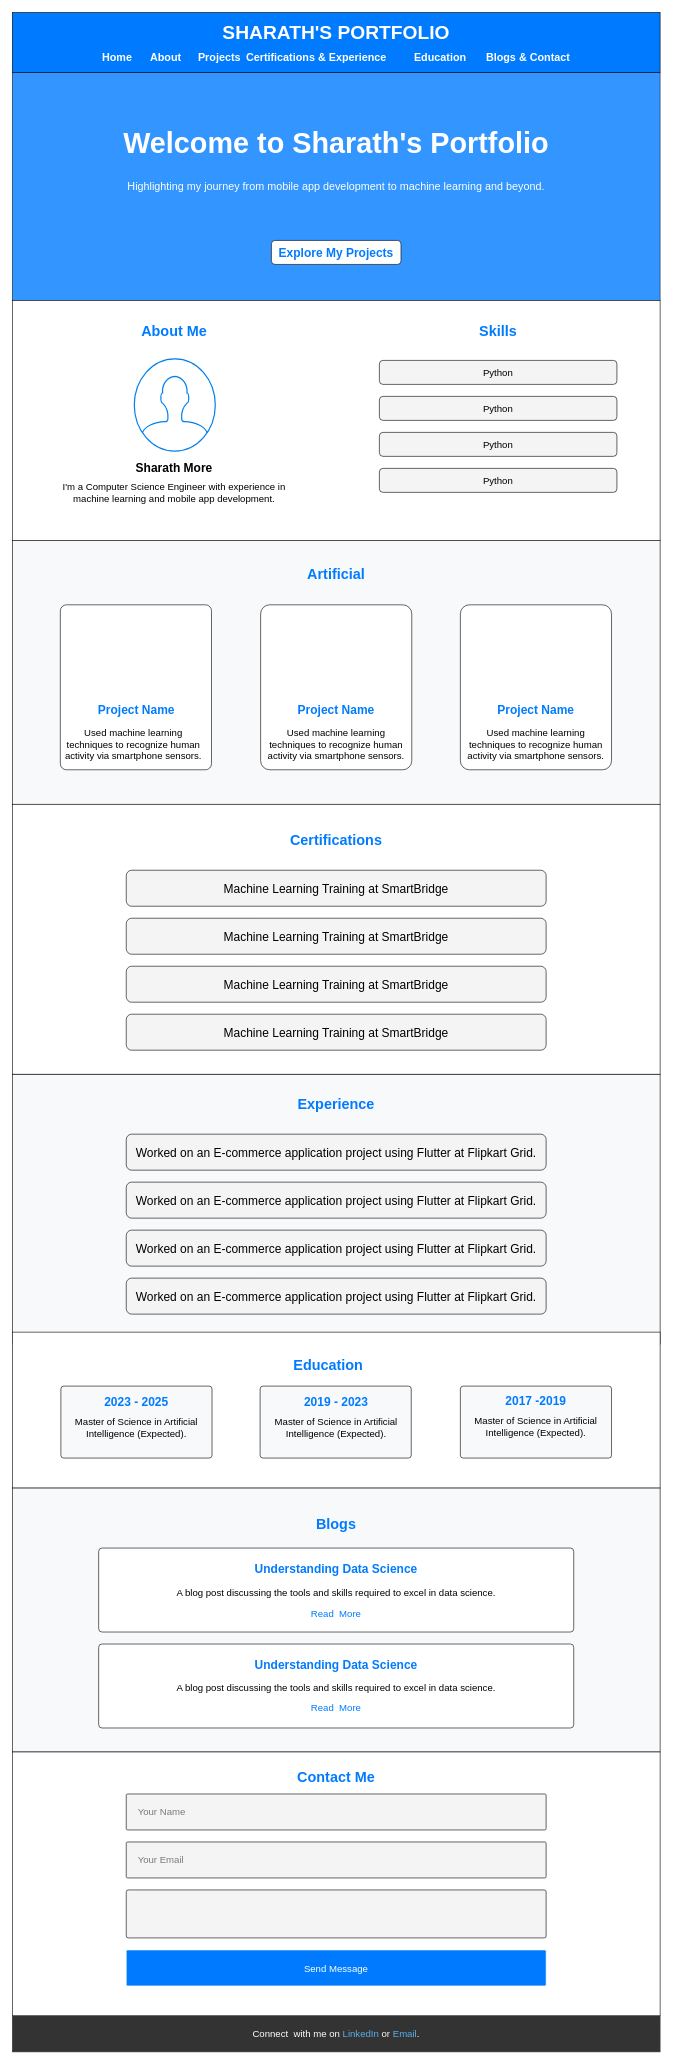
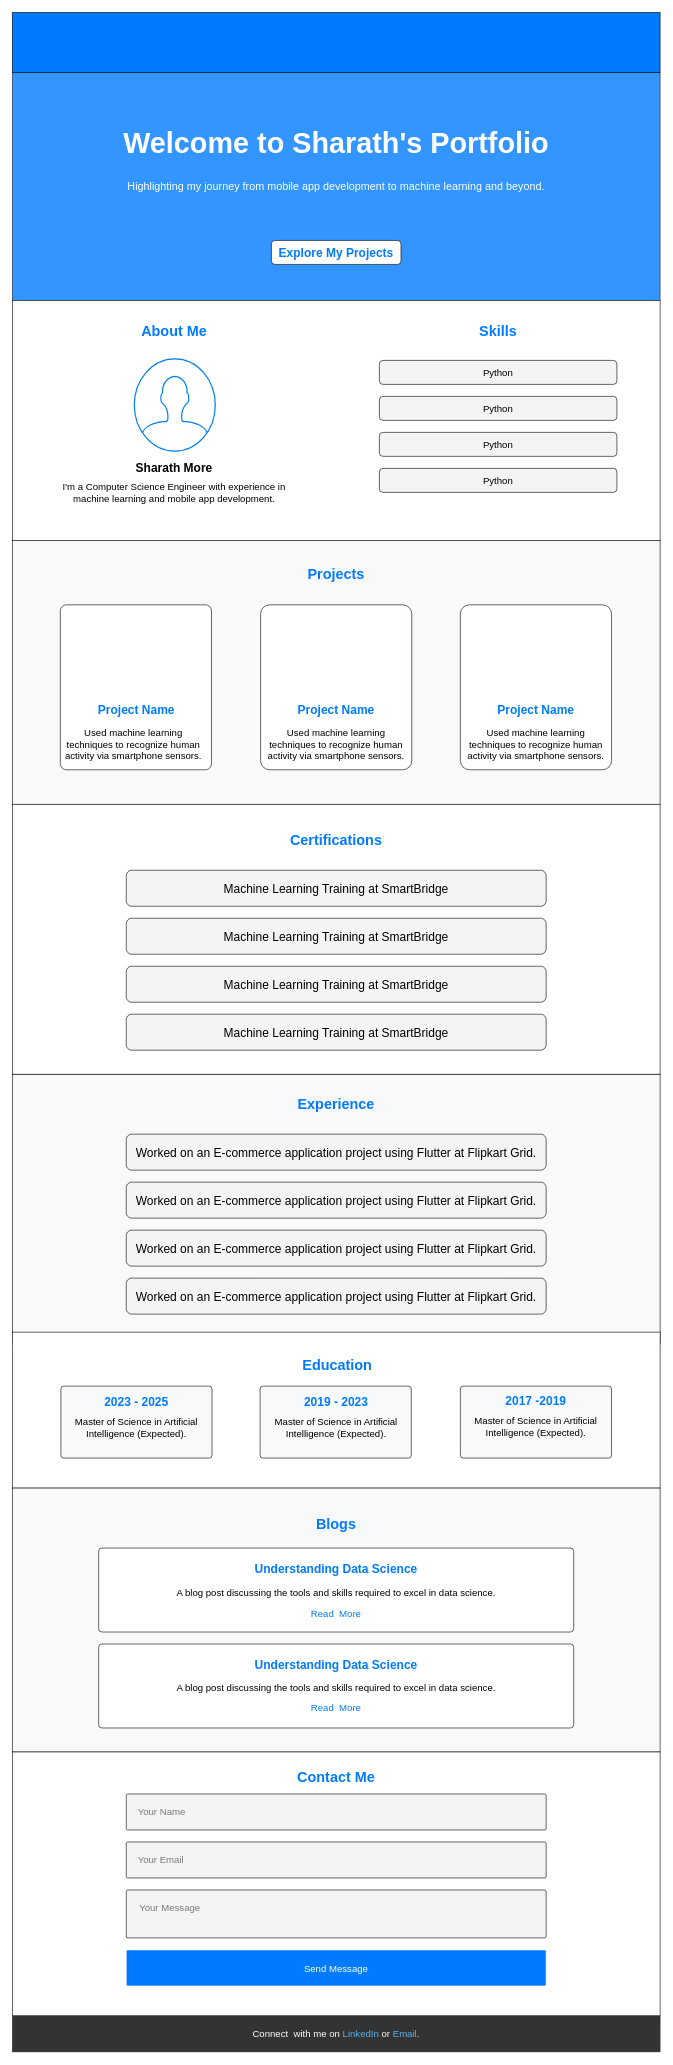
node "SHARATH'S PORTFOLIO Home About Projects Certifications & Experience Education Blogs & Contact": removed
node "Artificial": label "Artificial" -> "Projects"
node "Education": moved (328, 1365) -> (337, 1365)
node "Your Message": added
